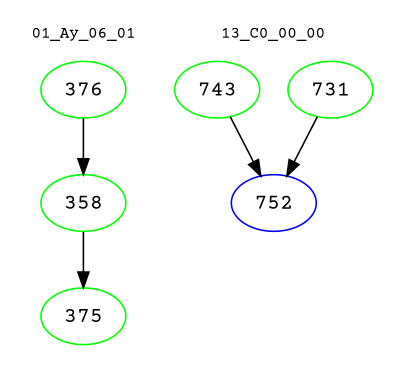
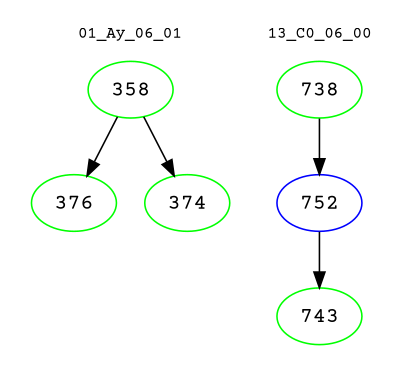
cluster "13_C0_00_00": label "13_C0_00_00" -> "13_C0_06_00"
node "731": label "731" -> "738"
edge "376" -> "358": reversed
edge "743" -> "752": reversed
node "375": label "375" -> "374"
